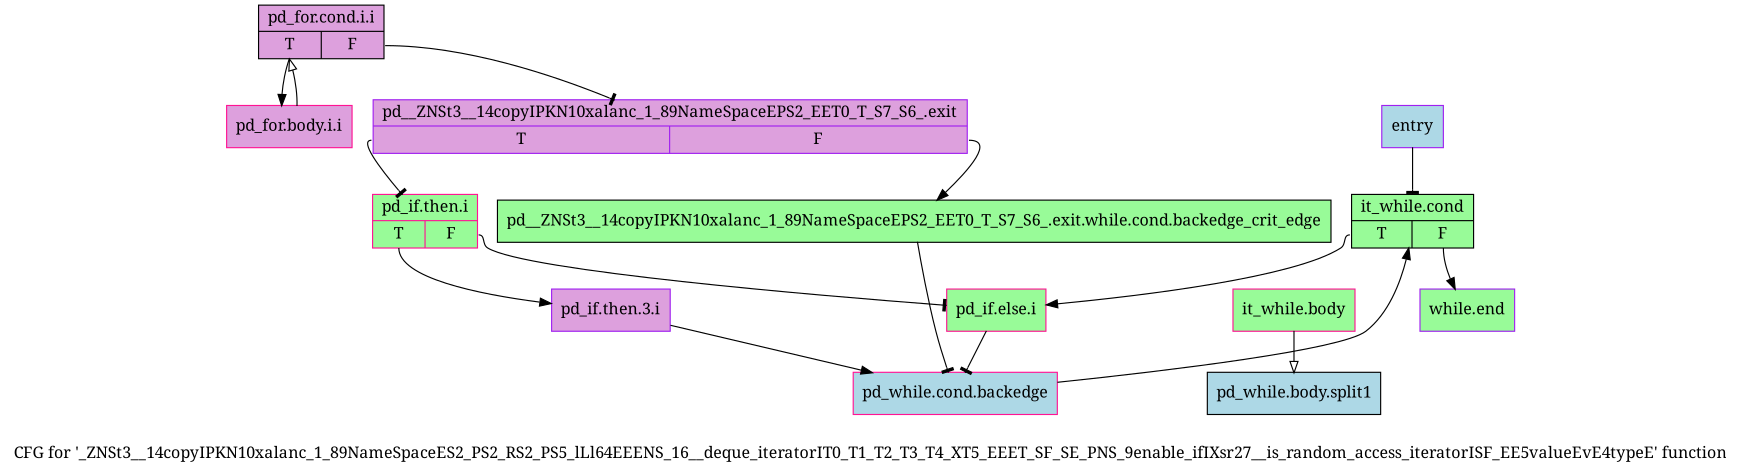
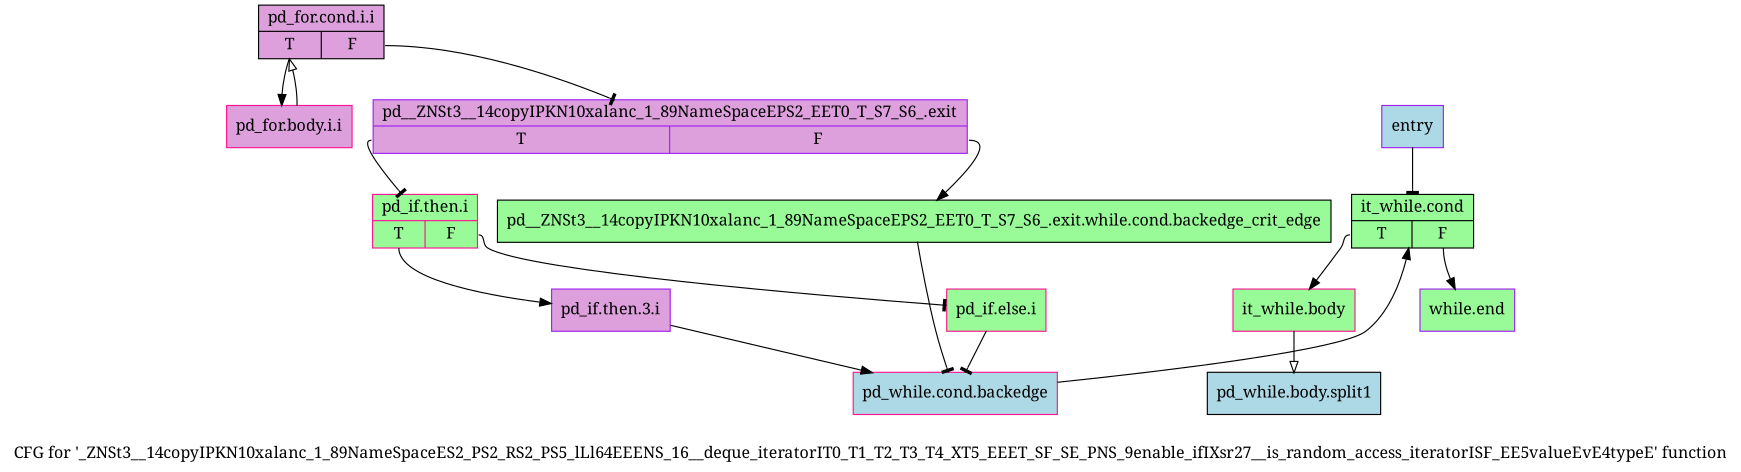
edge "it_while.cond" -> "pd_if.else.i": now "it_while.cond" -> "it_while.body"
